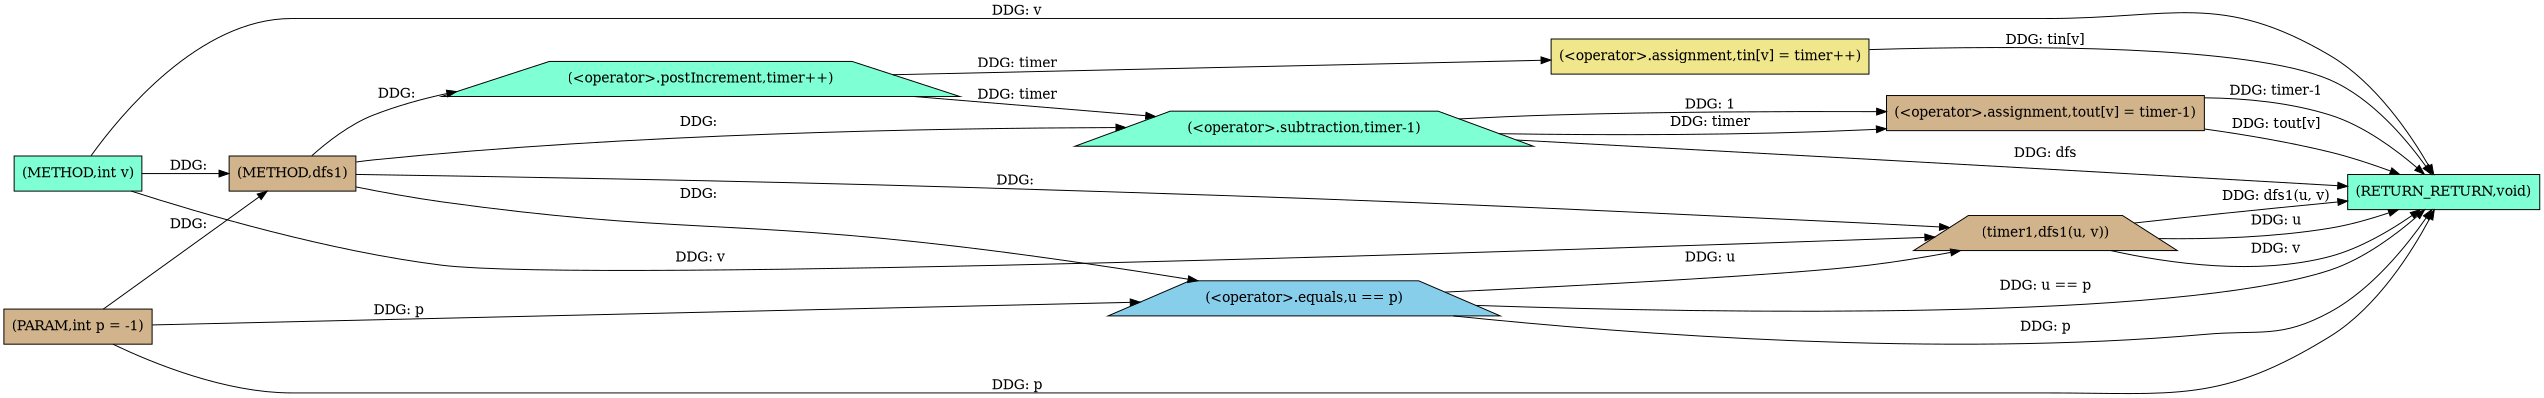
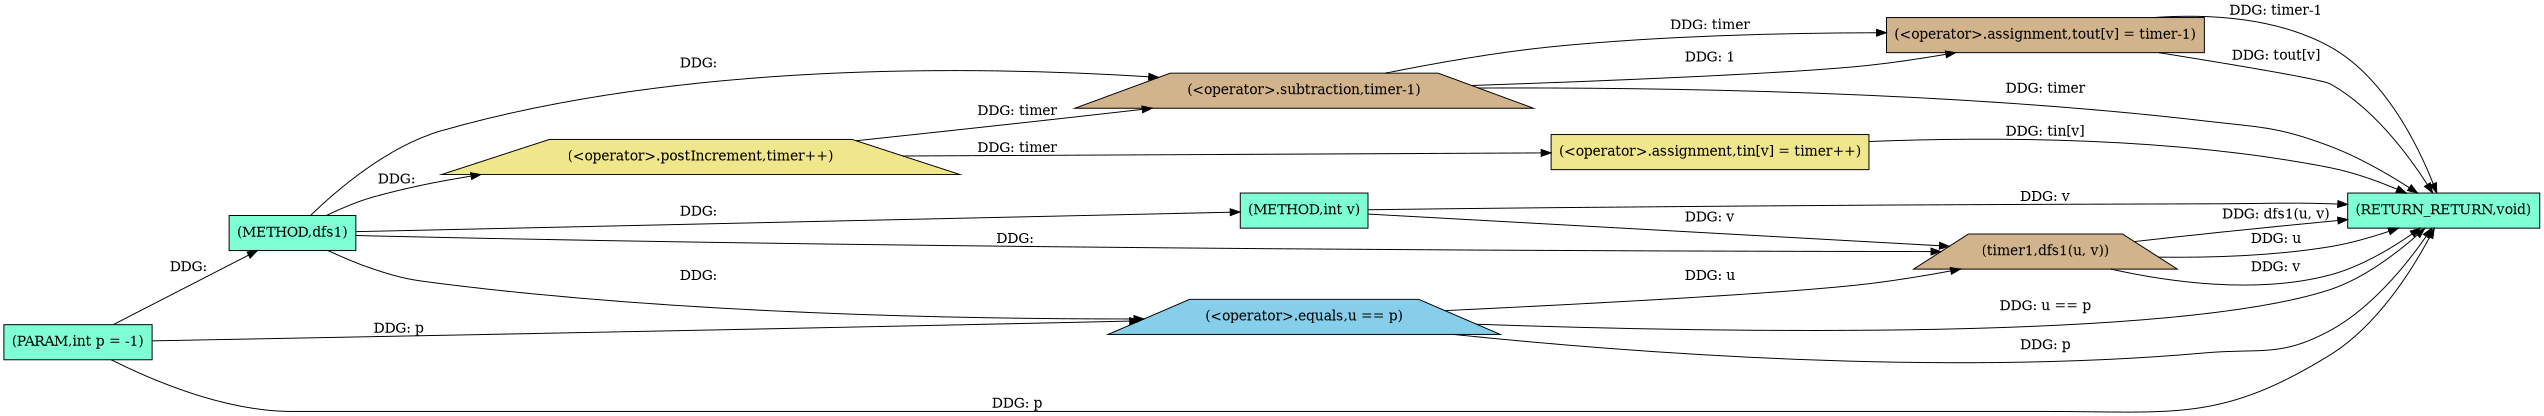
node "(<operator>.postIncrement,timer++)": fillcolor aquamarine -> khaki
node "(<operator>.subtraction,timer-1)": fillcolor aquamarine -> tan
edge "(<operator>.subtraction,timer-1)" -> "(RETURN_RETURN,void)": label "DDG: dfs" -> "DDG: timer"
edge "(METHOD,int v)" -> "(METHOD,dfs1)": reversed
node "(METHOD,dfs1)": fillcolor tan -> aquamarine
node "(PARAM,int p = -1)": fillcolor tan -> aquamarine
